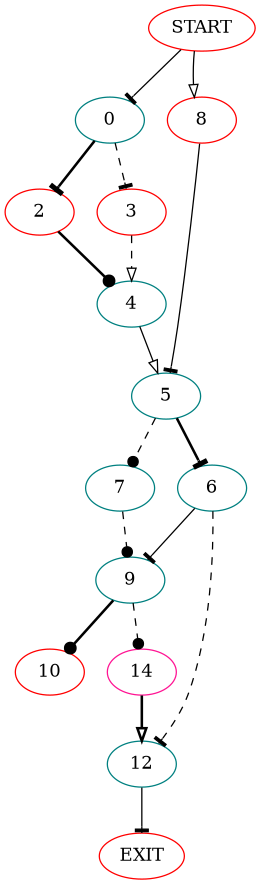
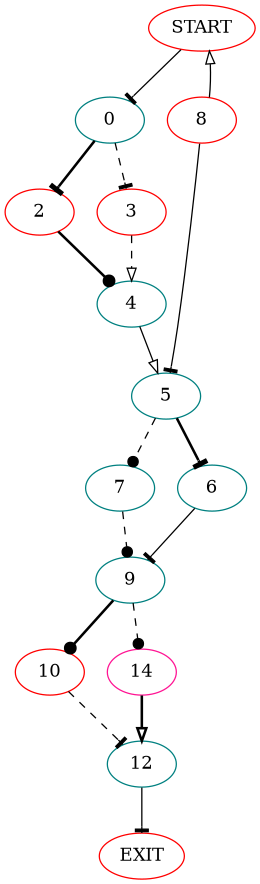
edge "START" -> "8": reversed
edge "6" -> "12": now "10" -> "12"
